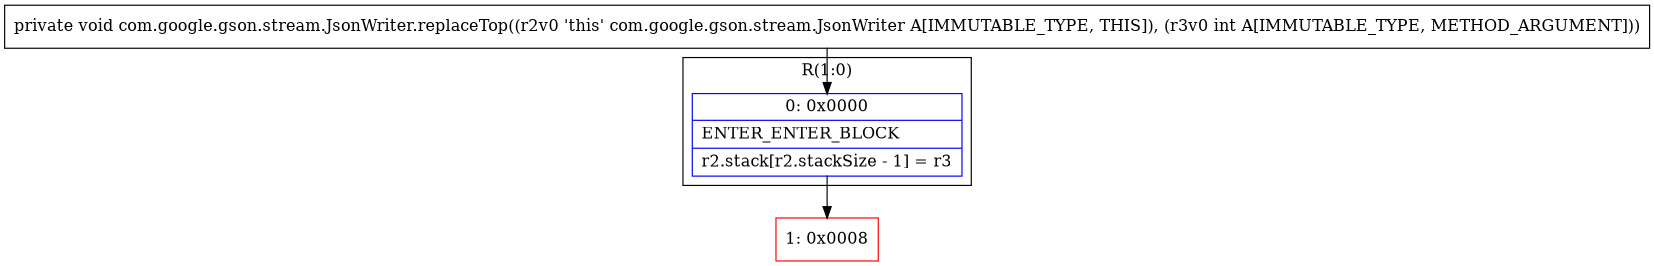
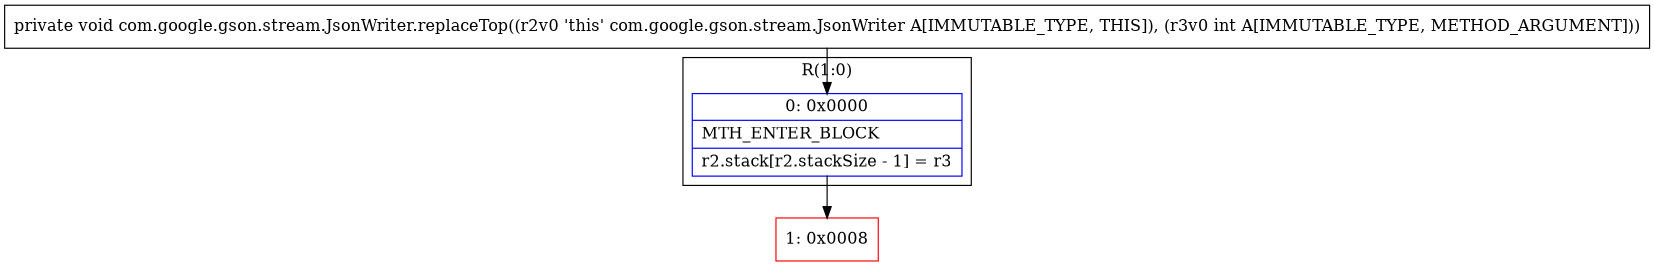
node "0: 0x0000": text "ENTER_ENTER_BLOCK" -> "MTH_ENTER_BLOCK"
